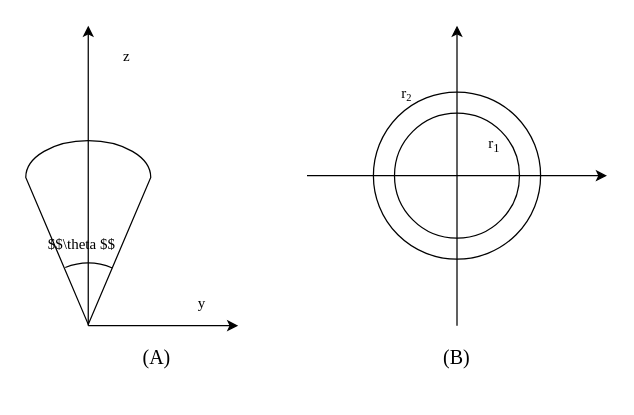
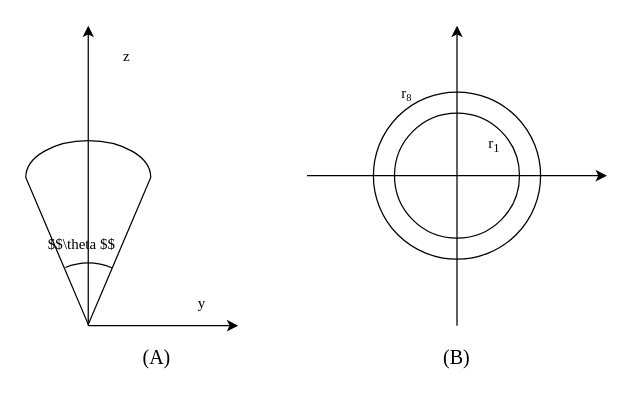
node "r2": label "r2" -> "r8"
